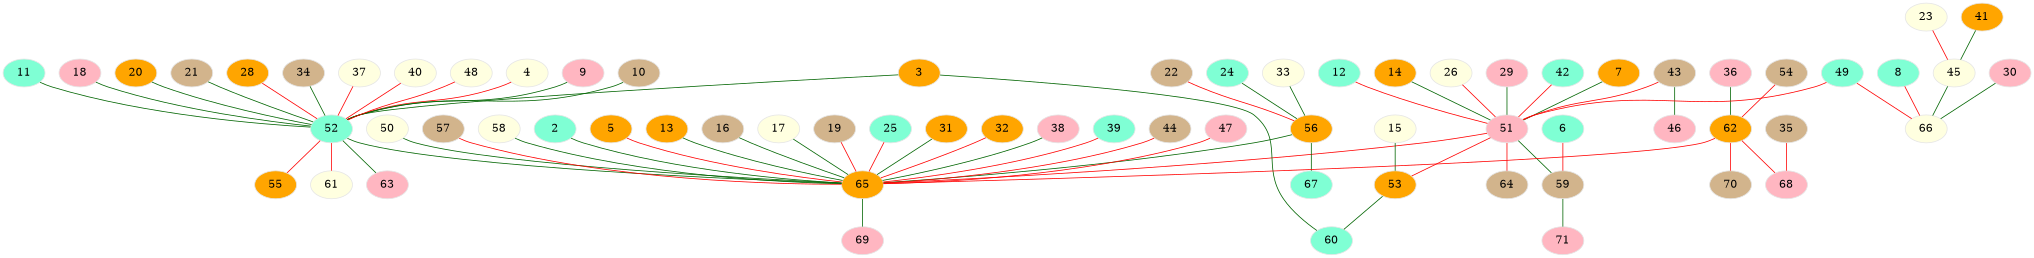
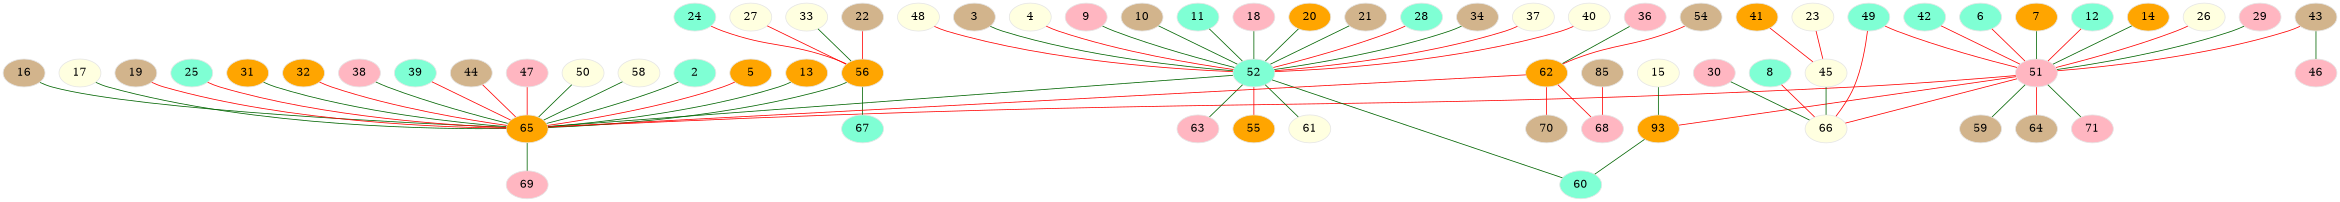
node "27": added
edge "41" -- "45": color darkgreen -> red
node "28": fillcolor orange -> aquamarine
node "3": fillcolor orange -> tan
edge "3" -- "60": now "52" -- "60"
edge "24" -- "56": color darkgreen -> red
edge "51" -- "66": added
node "57": removed
node "35": label "35" -> "85"
edge "6" -- "59": now "6" -- "51"
edge "52" -- "61": color red -> darkgreen
node "53": label "53" -> "93"
edge "59" -- "71": now "51" -- "71"
